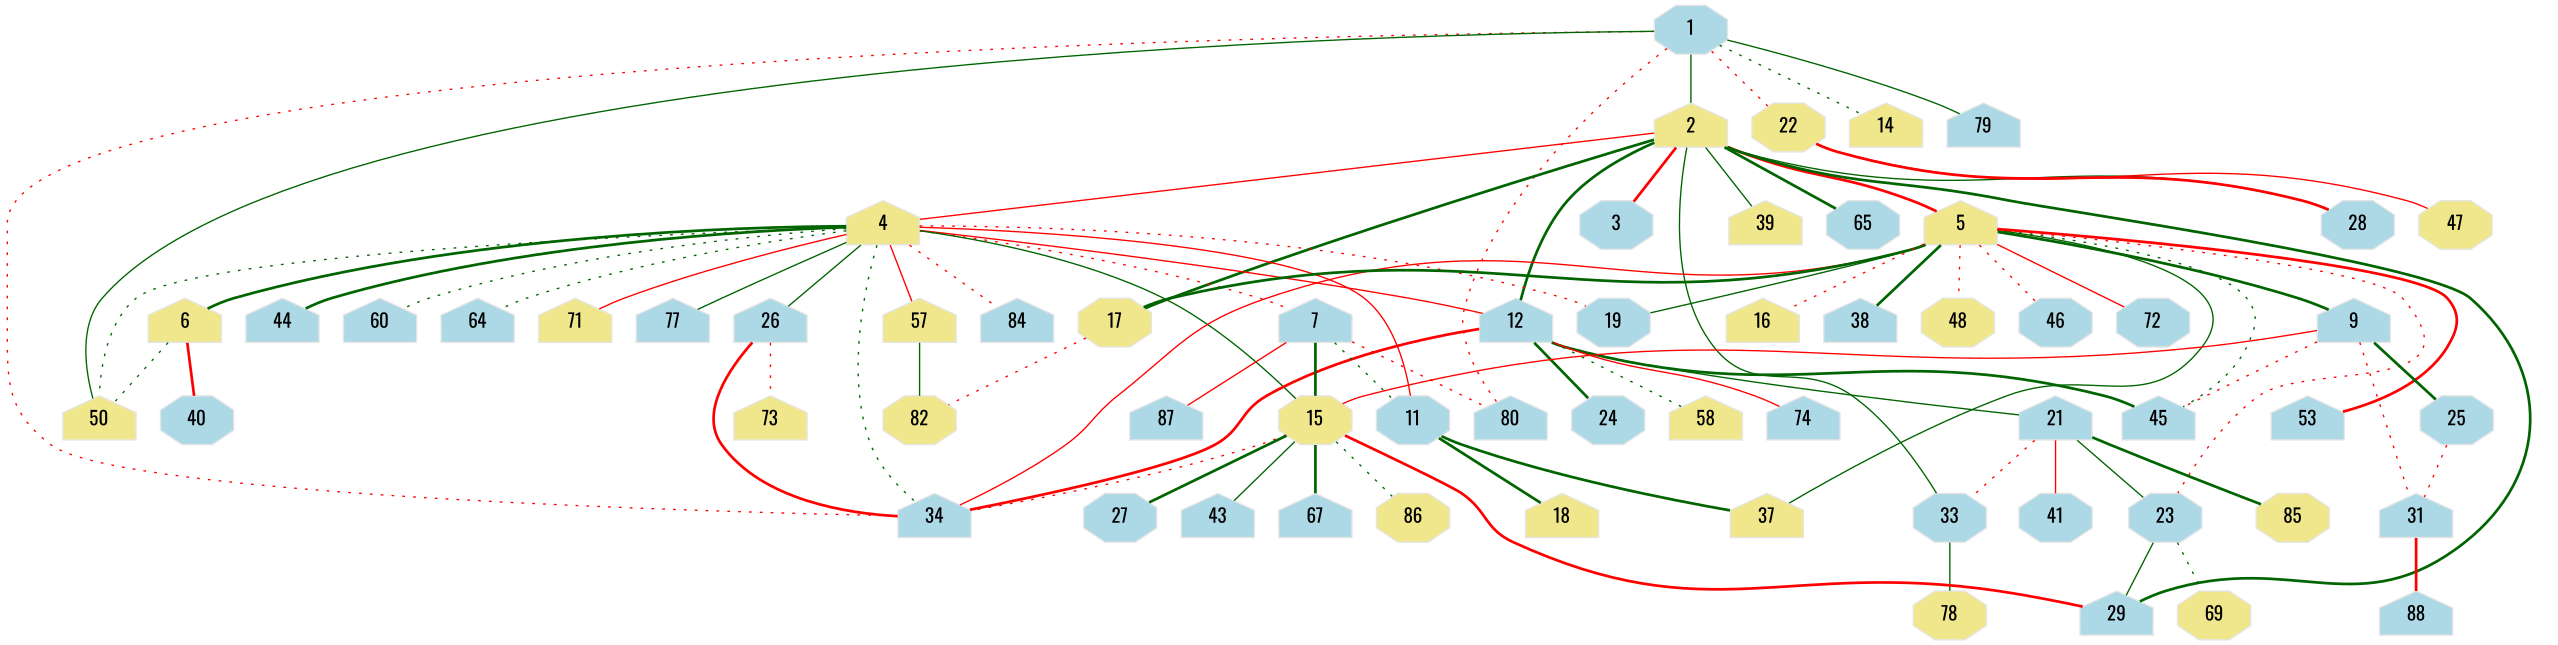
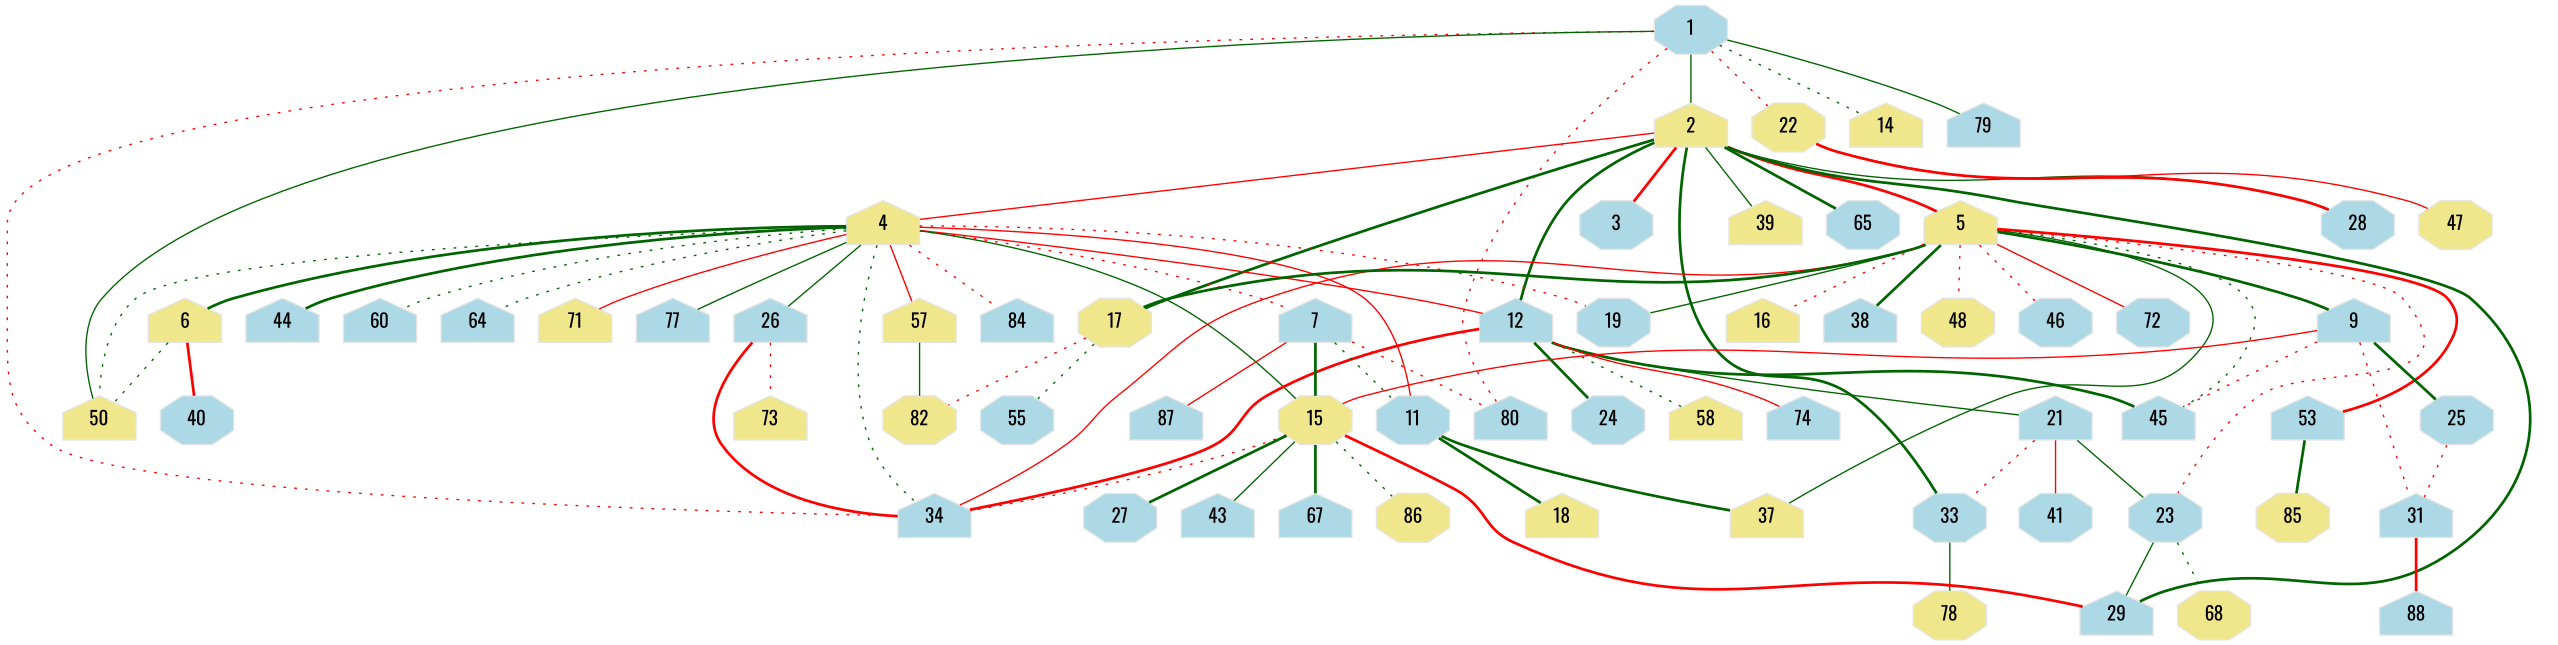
edge "2" -- "33": style solid -> bold
node "55": added
edge "21" -- "85": now "53" -- "85"
node "69": label "69" -> "68"
